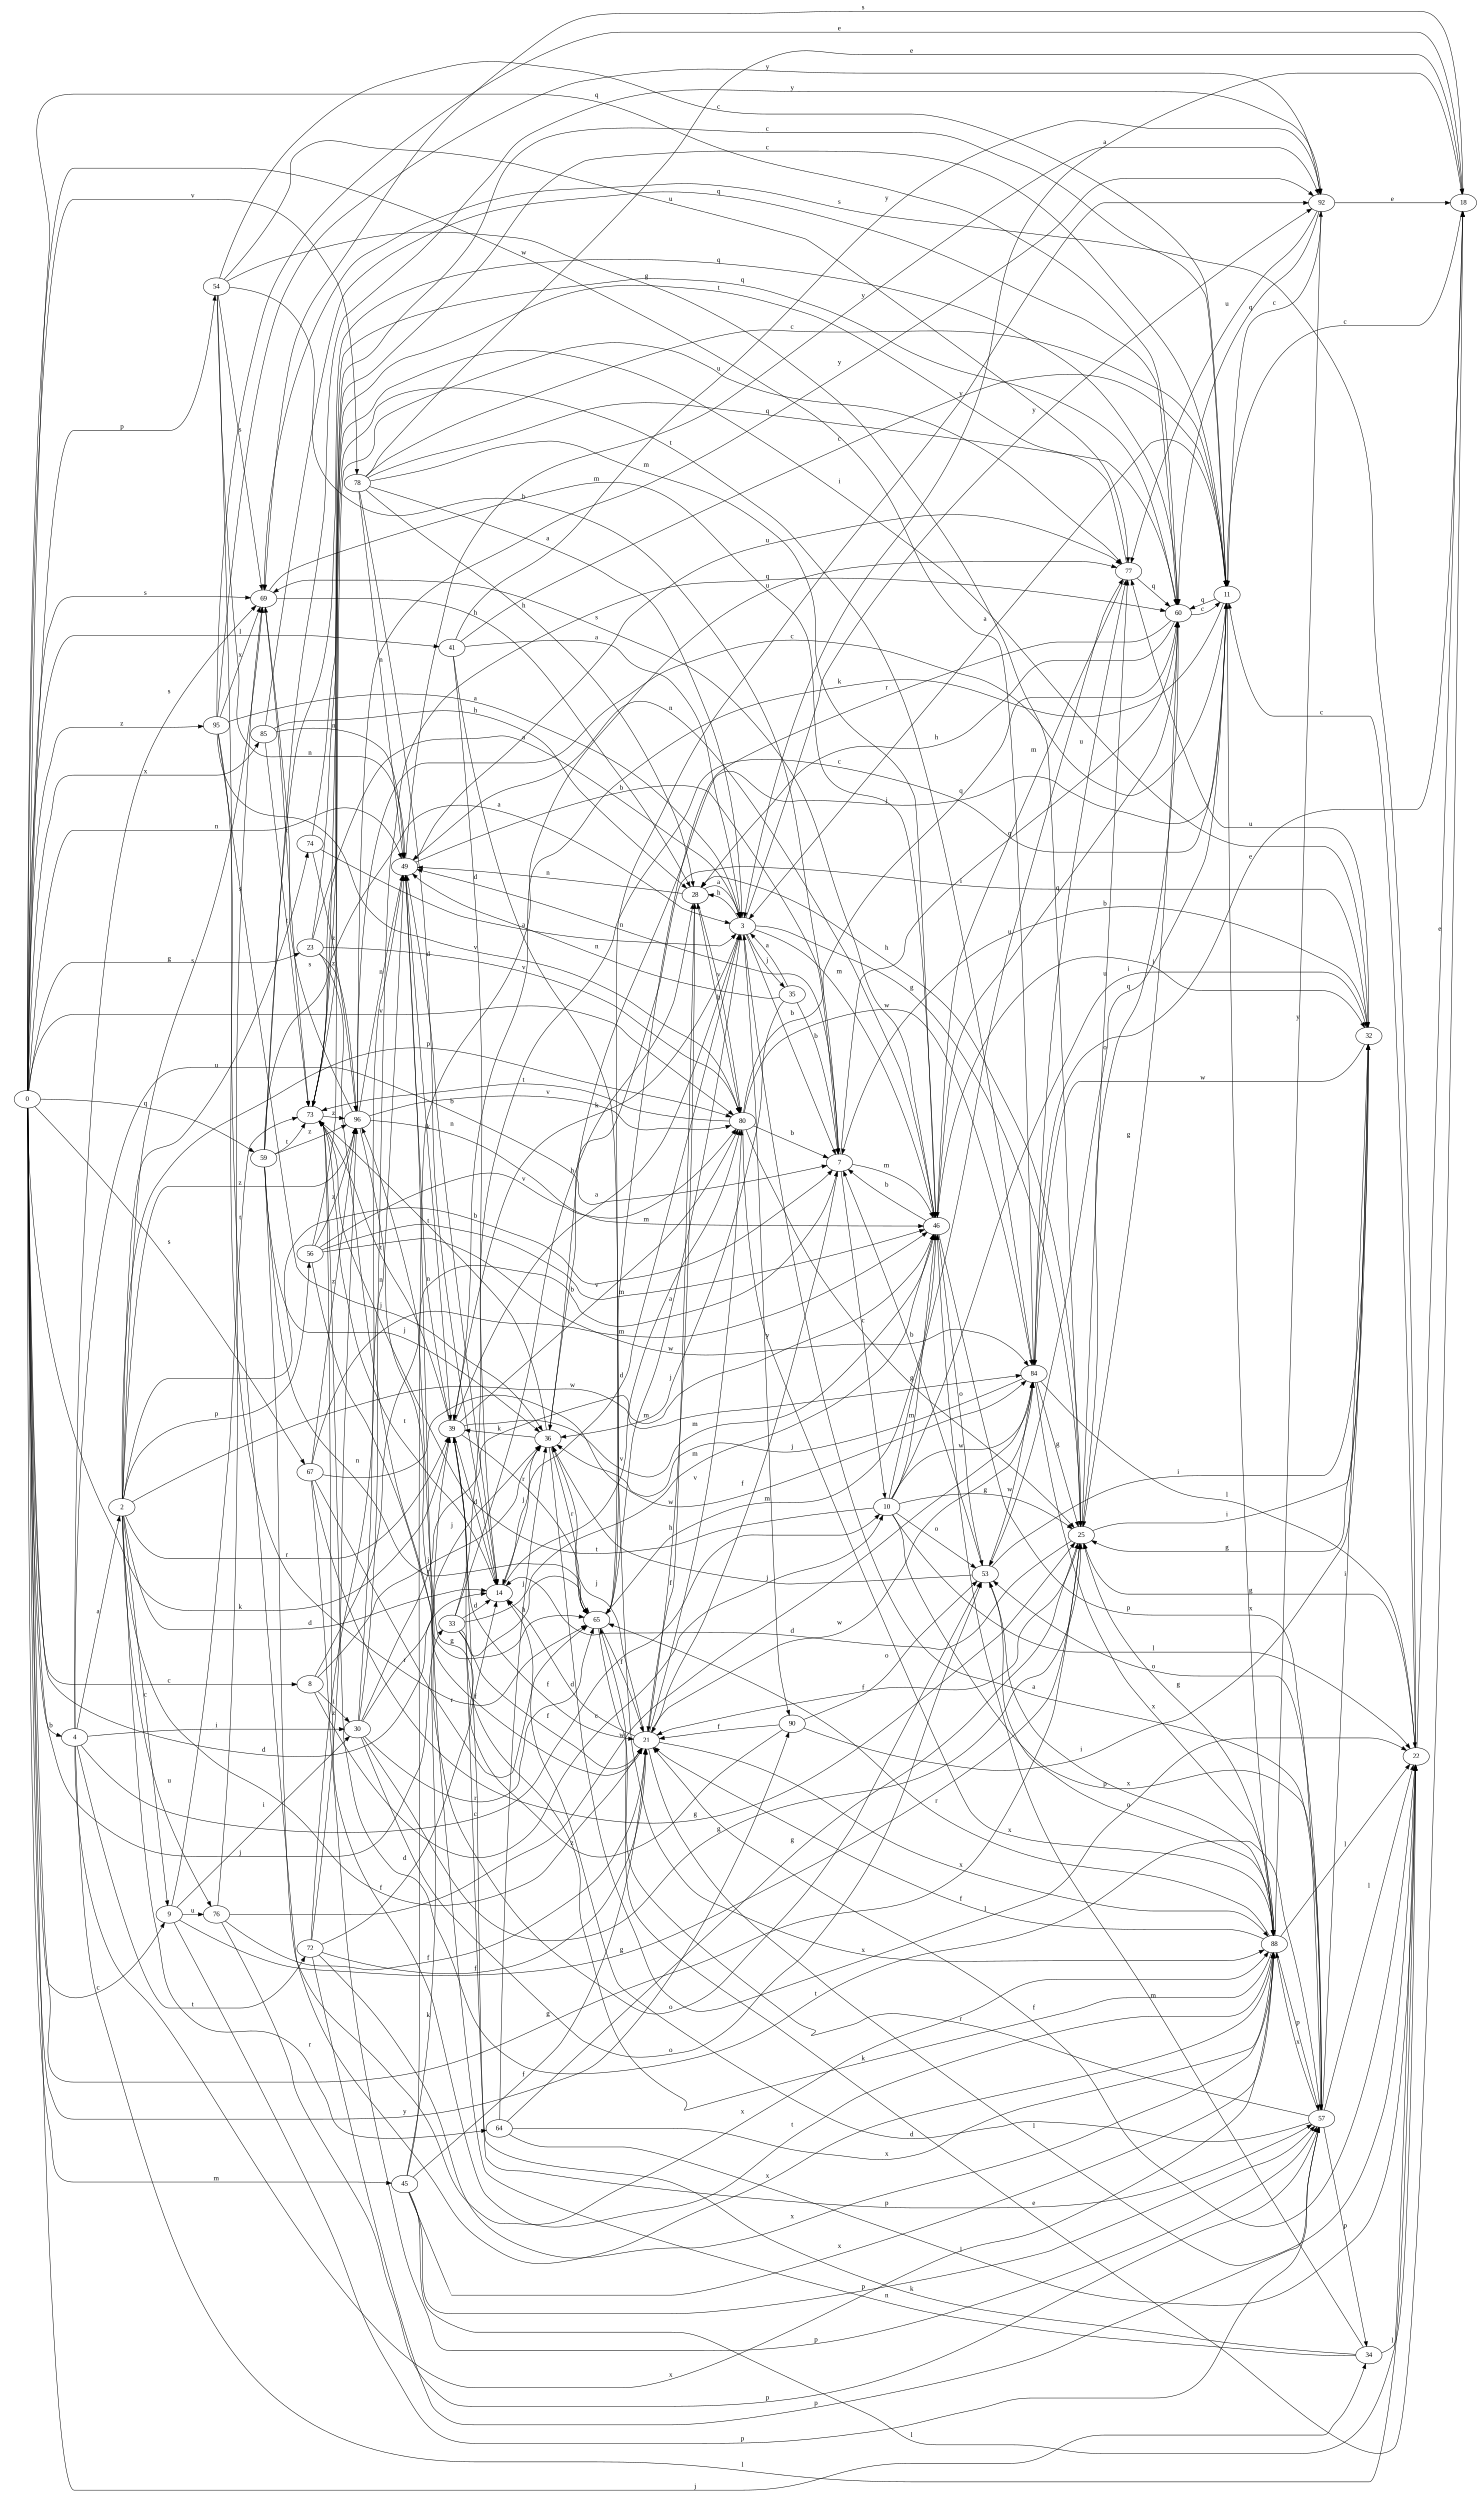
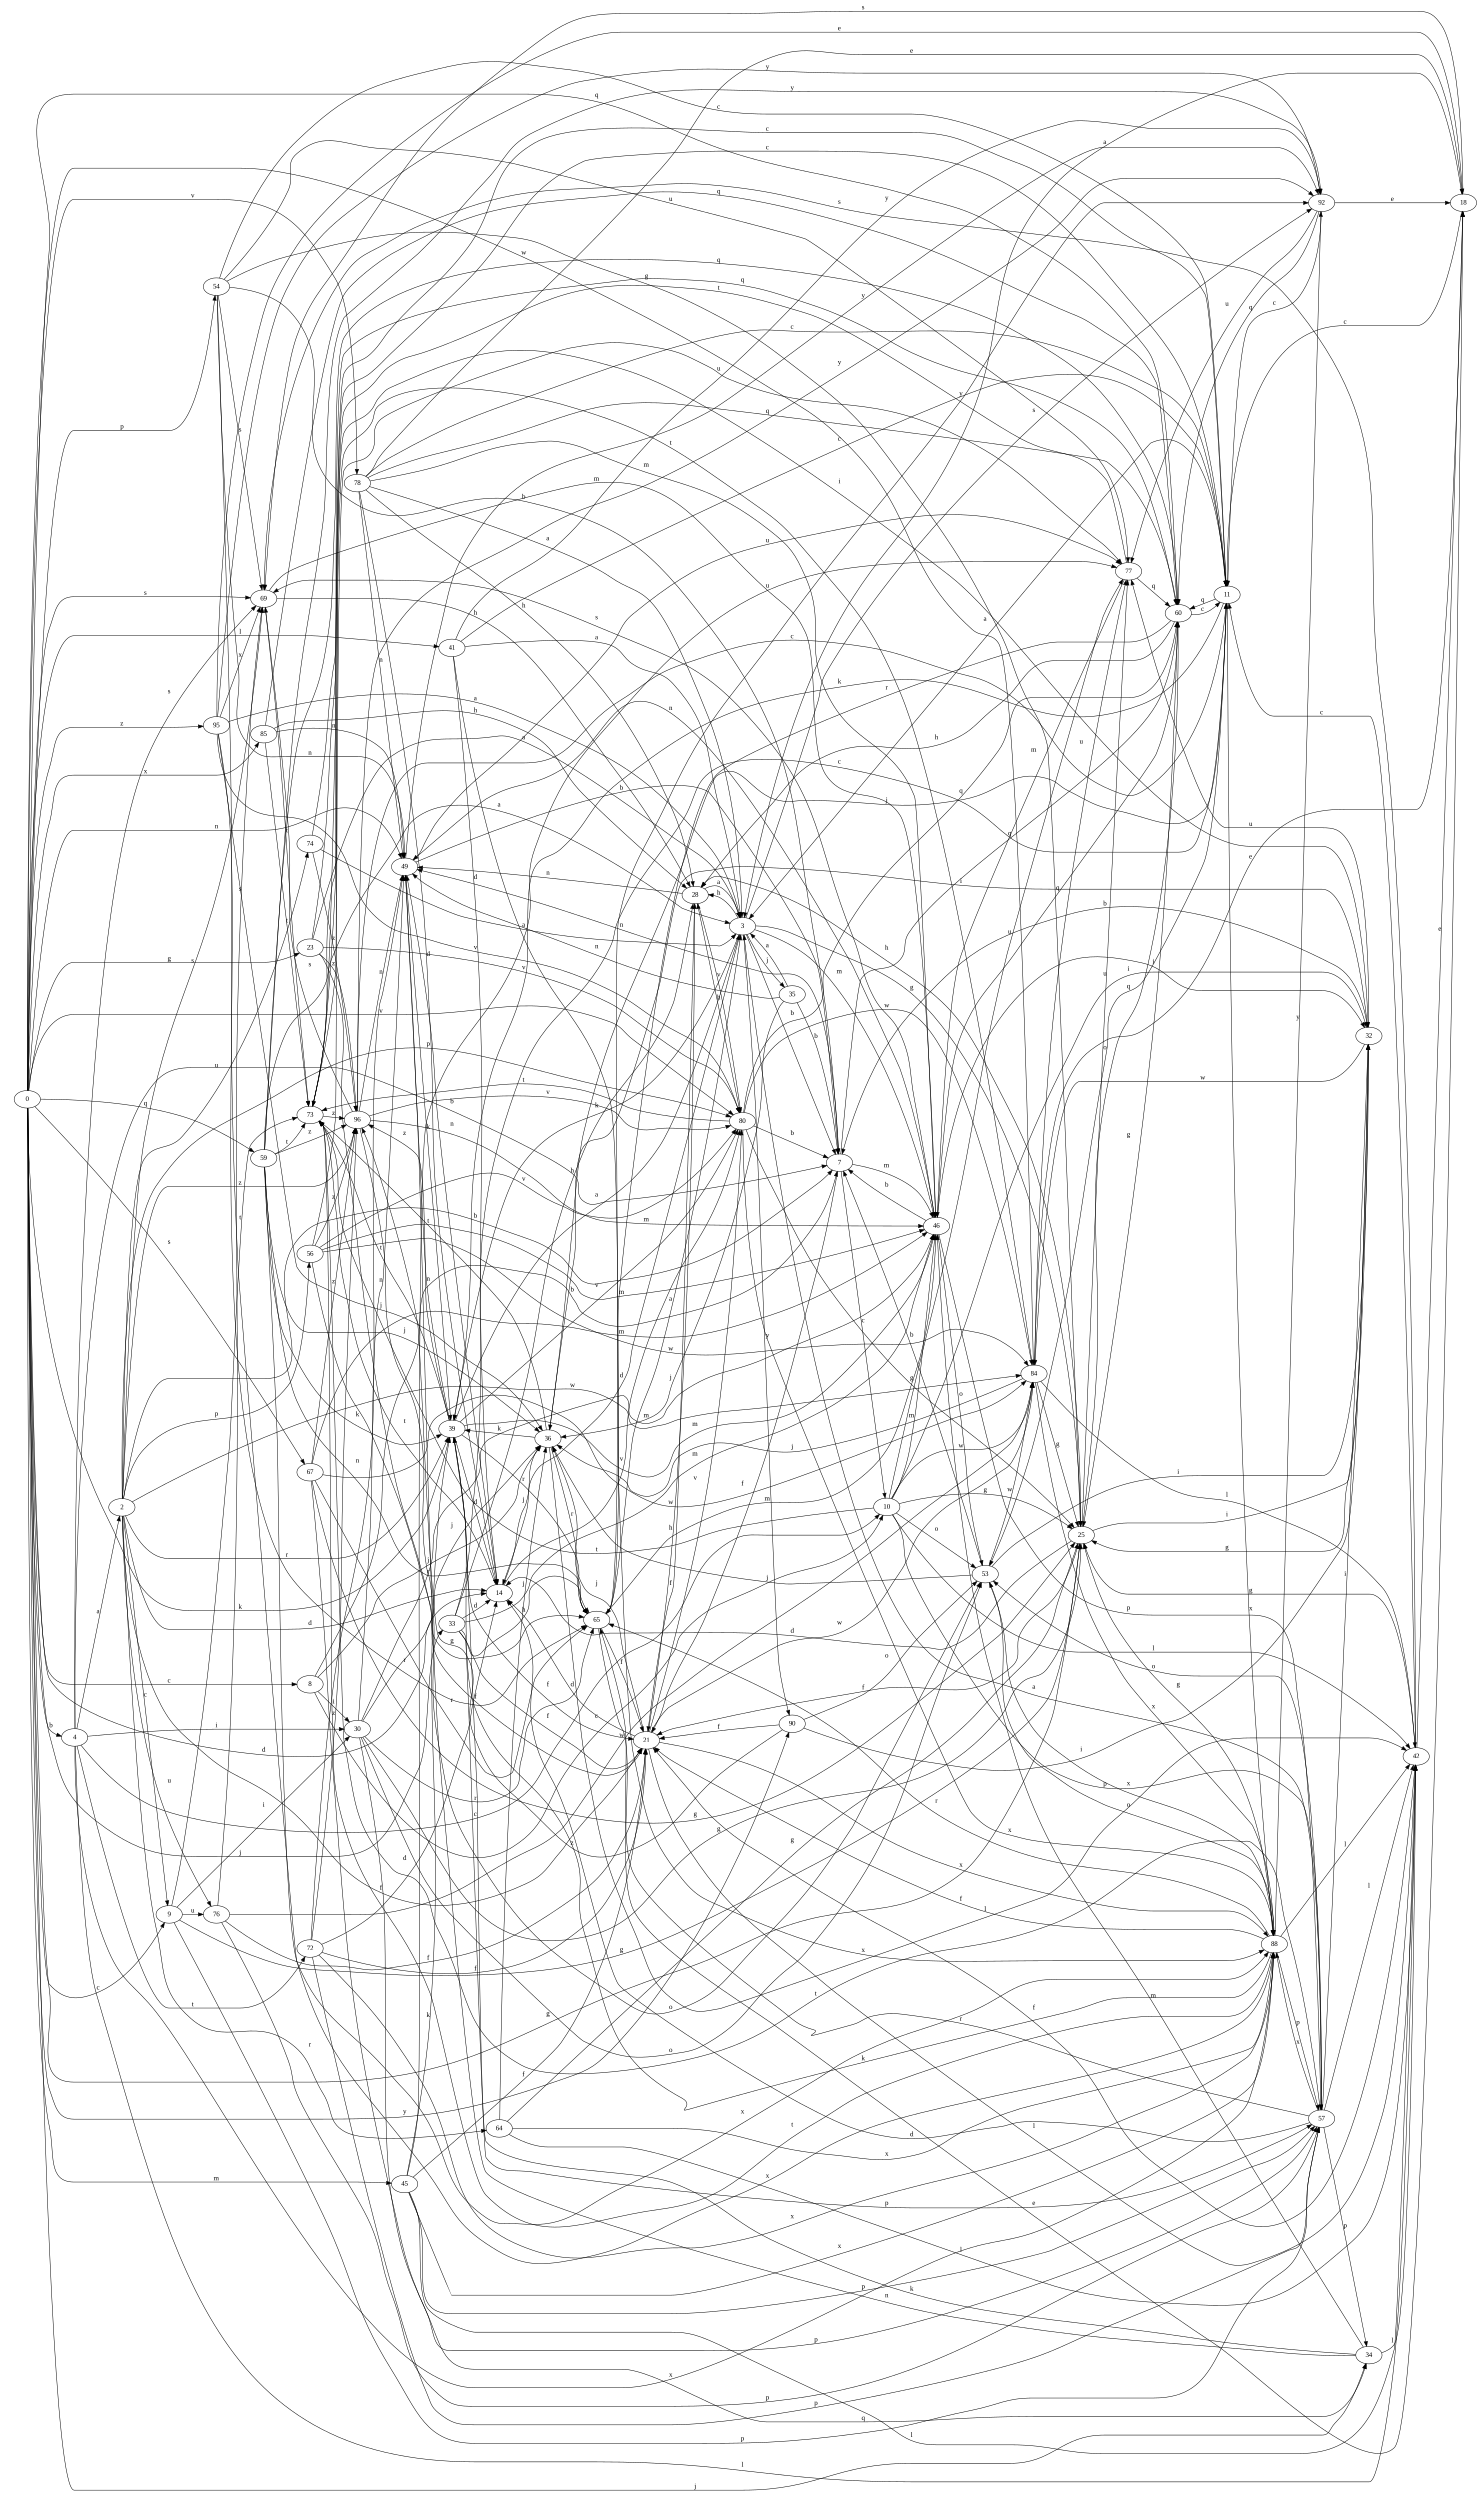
edge "3" -> "92": label "y" -> "s"
edge "30" -> "60": now "30" -> "34"
edge "39" -> "96": added, label "z"
edge "59" -> "39": added, label "k"
node "22": label "22" -> "42"
